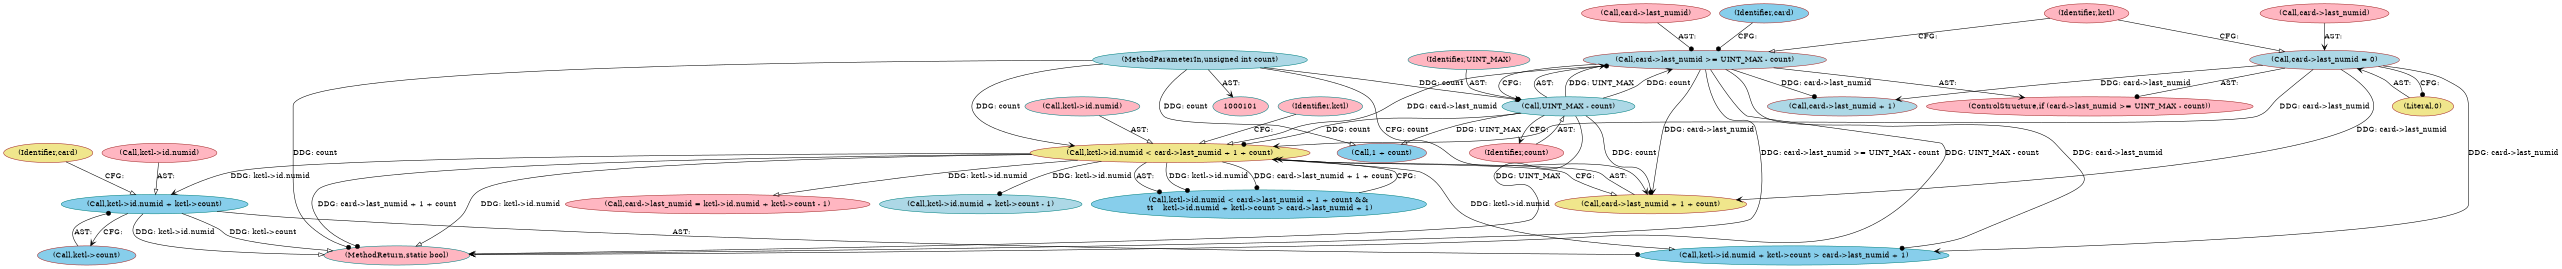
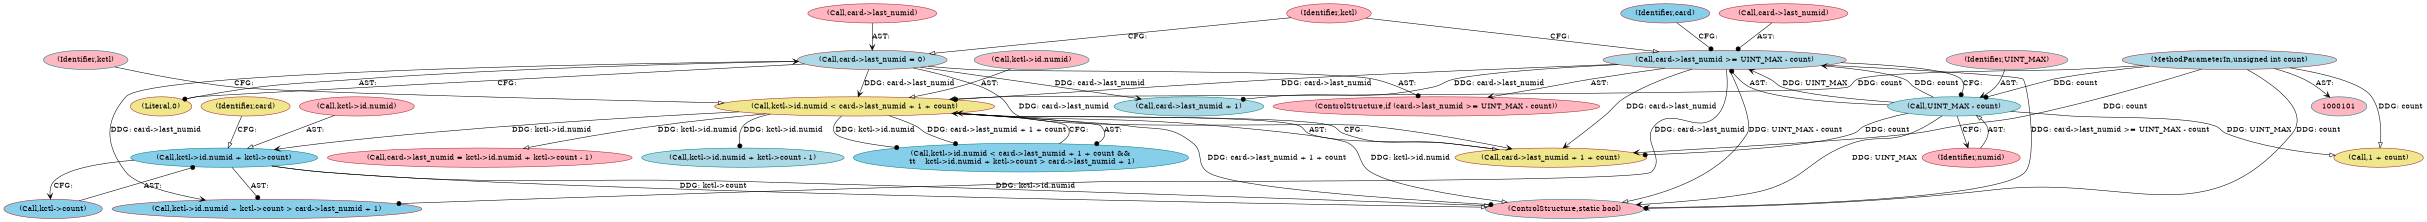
node "(MethodParameterIn,unsigned int count)": color teal -> brown
edge "(Call,card->last_numid >= UINT_MAX - count)" -> "(Call,kctl->id.numid < card->last_numid + 1 + count)": arrowhead onormal -> dot
node "(Call,card->last_numid + 1)": color brown -> teal
edge "(Call,UINT_MAX - count)" -> "(Call,kctl->id.numid < card->last_numid + 1 + count)": removed, label "DDG: count"
edge "(MethodParameterIn,unsigned int count)" -> "(Call,card->last_numid + 1 + count)": label "CFG: count" -> "DDG: count"
node "(Call,1 + count)": fillcolor skyblue -> khaki
node "(Identifier,count)": label "(Identifier,count)" -> "(Identifier,numid)"
edge "(Call,kctl->id.numid < card->last_numid + 1 + count)" -> "(Call,kctl->id.numid + kctl->count > card->last_numid + 1)": removed, label "DDG: kctl->id.numid"
node "(MethodReturn,static bool)": label "(MethodReturn,static bool)" -> "(ControlStructure,static bool)"
node "(Call,kctl->id.numid + kctl->count > card->last_numid + 1)": color teal -> brown
